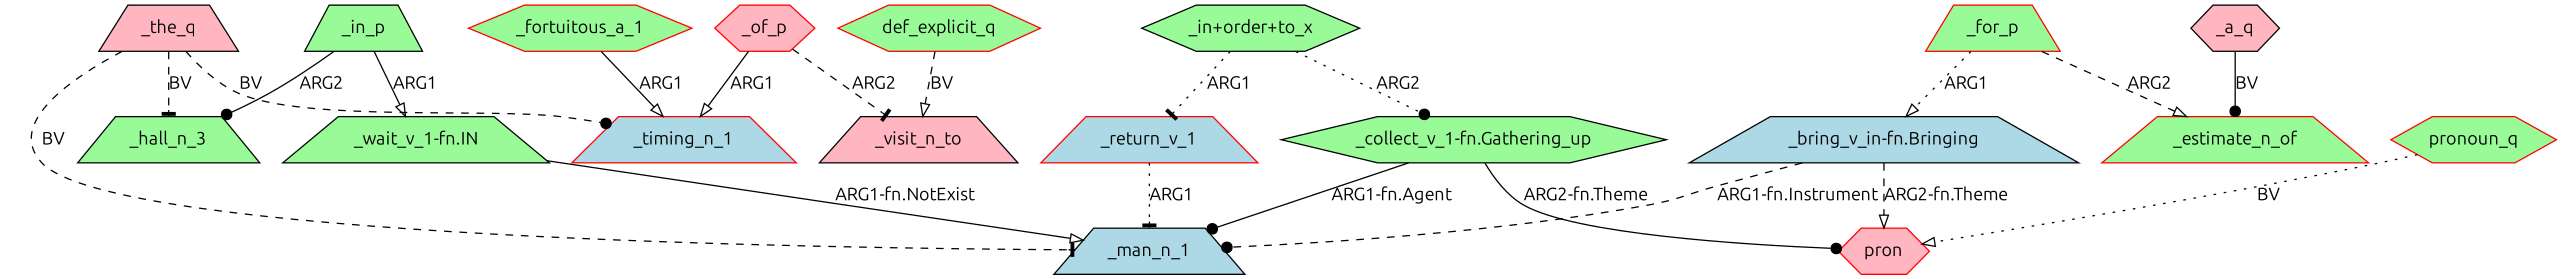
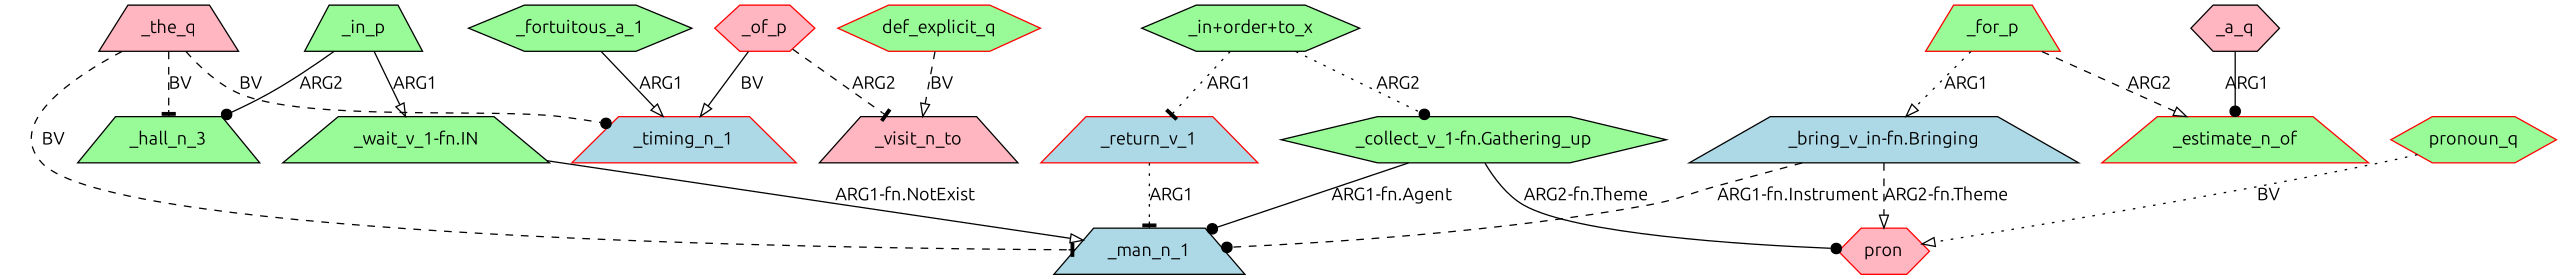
node "_fortuitous_a_1": color red -> black
edge "_of_p" -> "_timing_n_1": label "ARG1" -> "BV"
edge "_a_q" -> "_estimate_n_of": label "BV" -> "ARG1"
